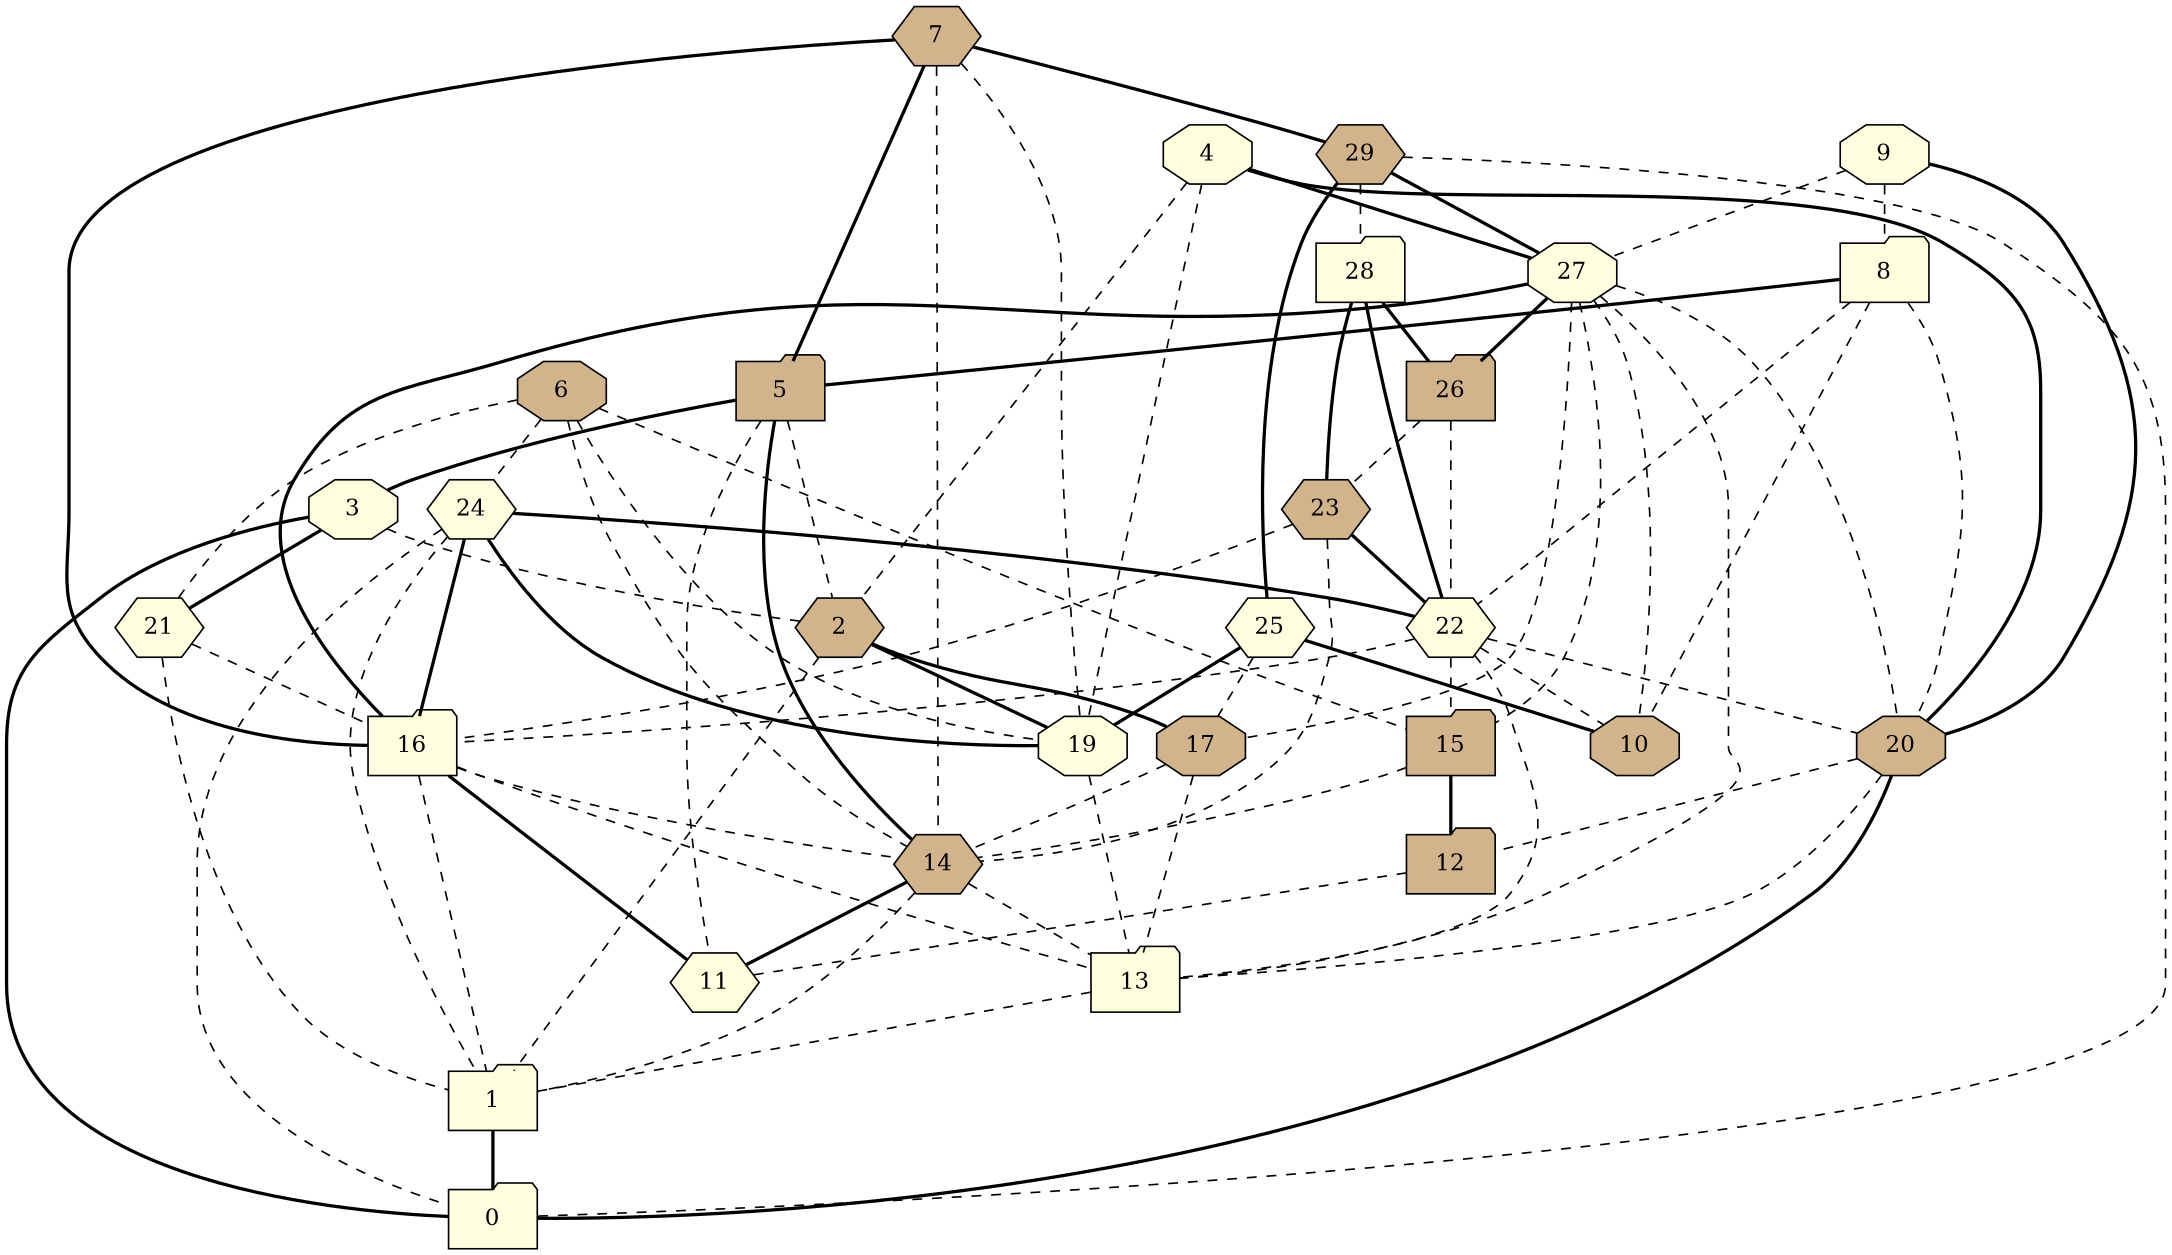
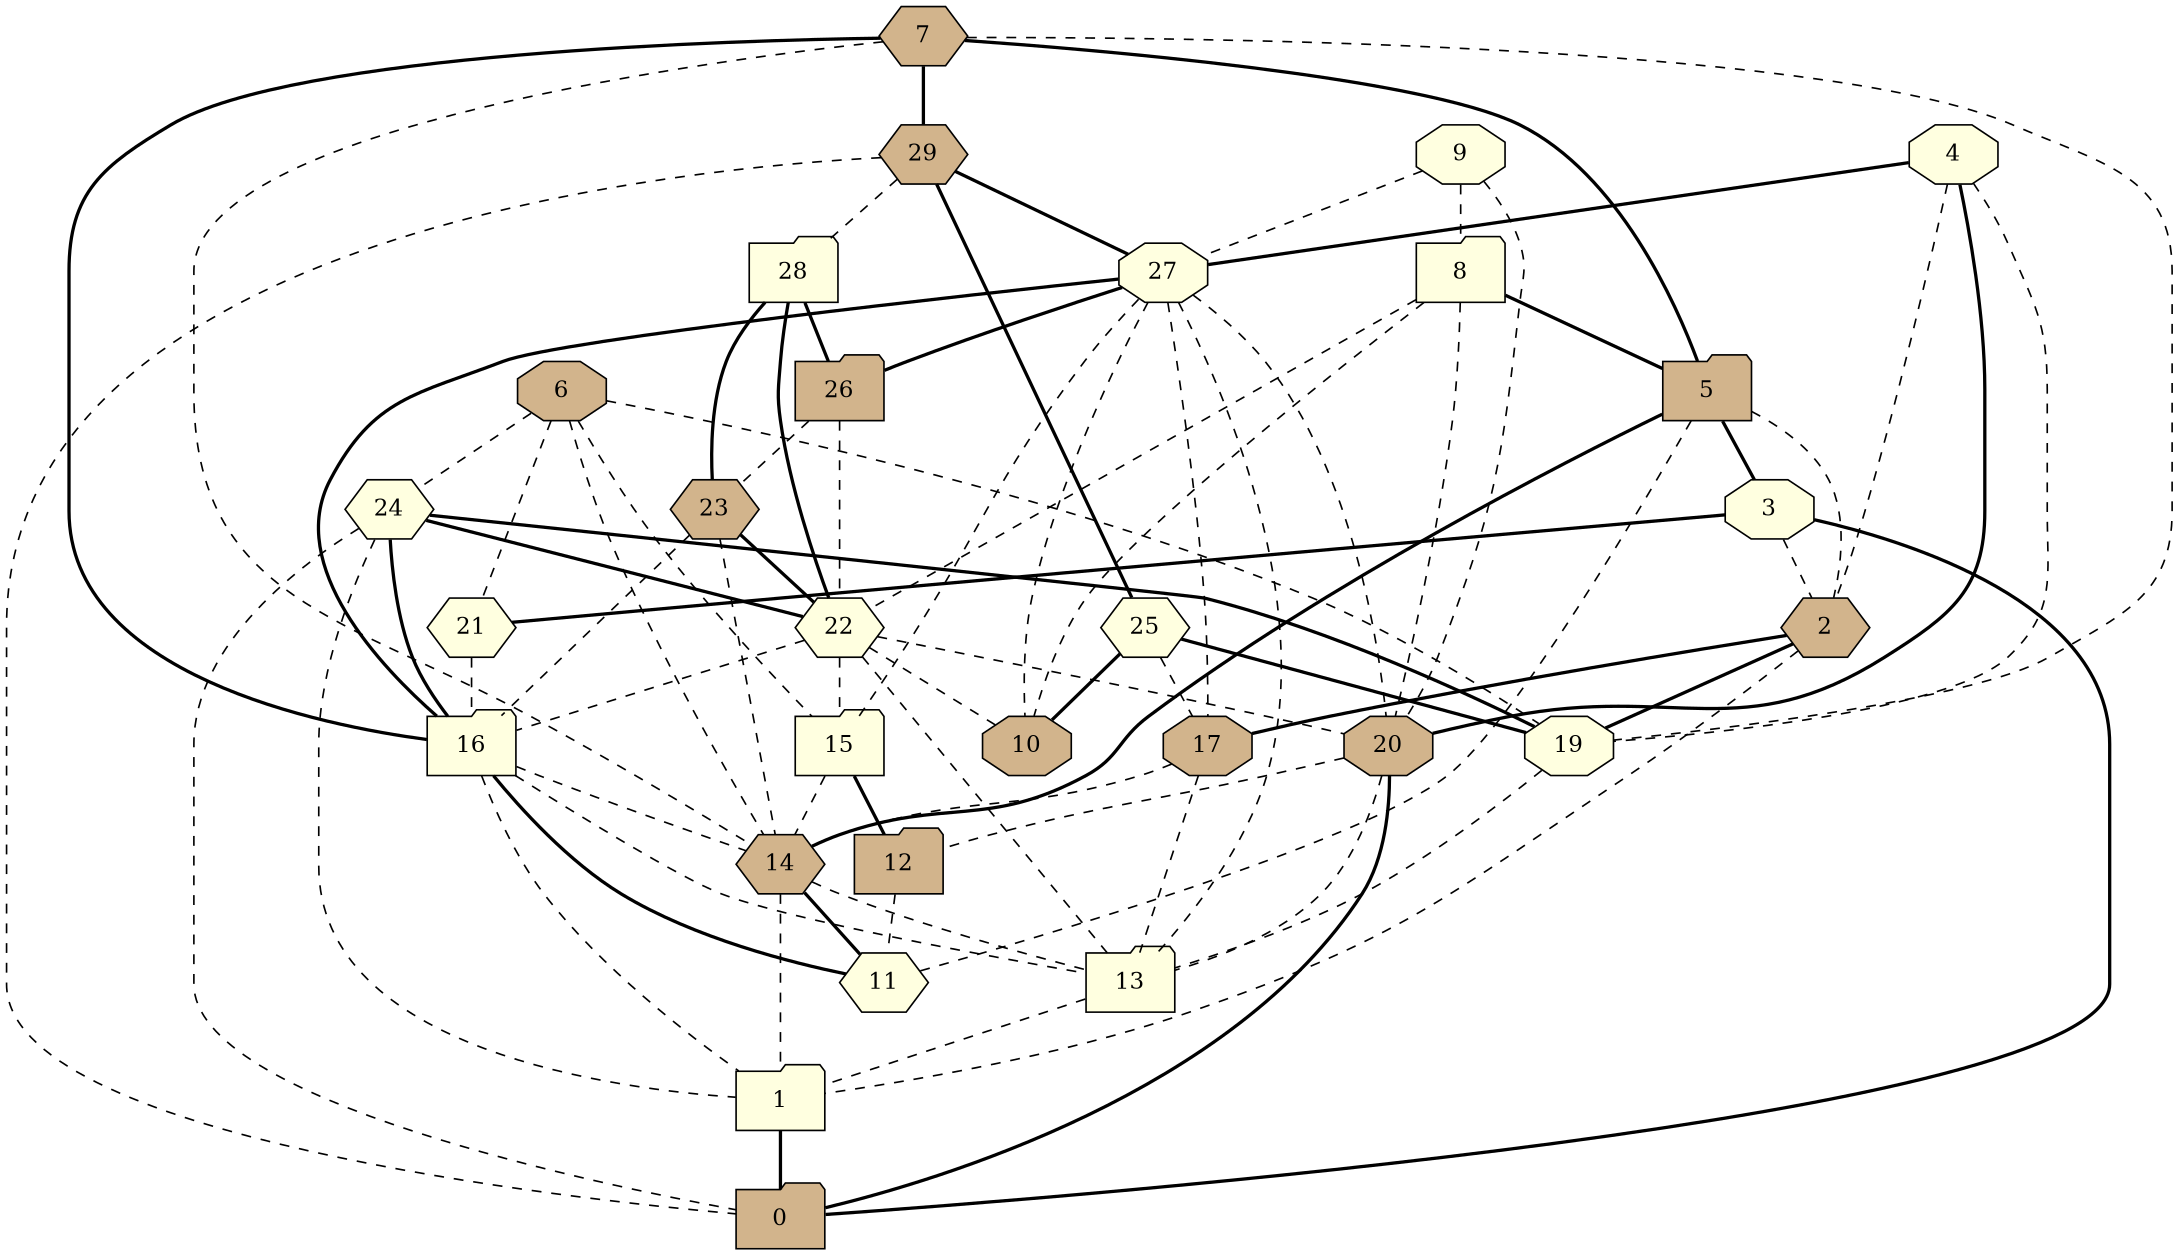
edge "9" -- "20": style bold -> dashed
node "15": fillcolor tan -> lightyellow
edge "21" -- "1": removed
node "0": fillcolor lightyellow -> tan
